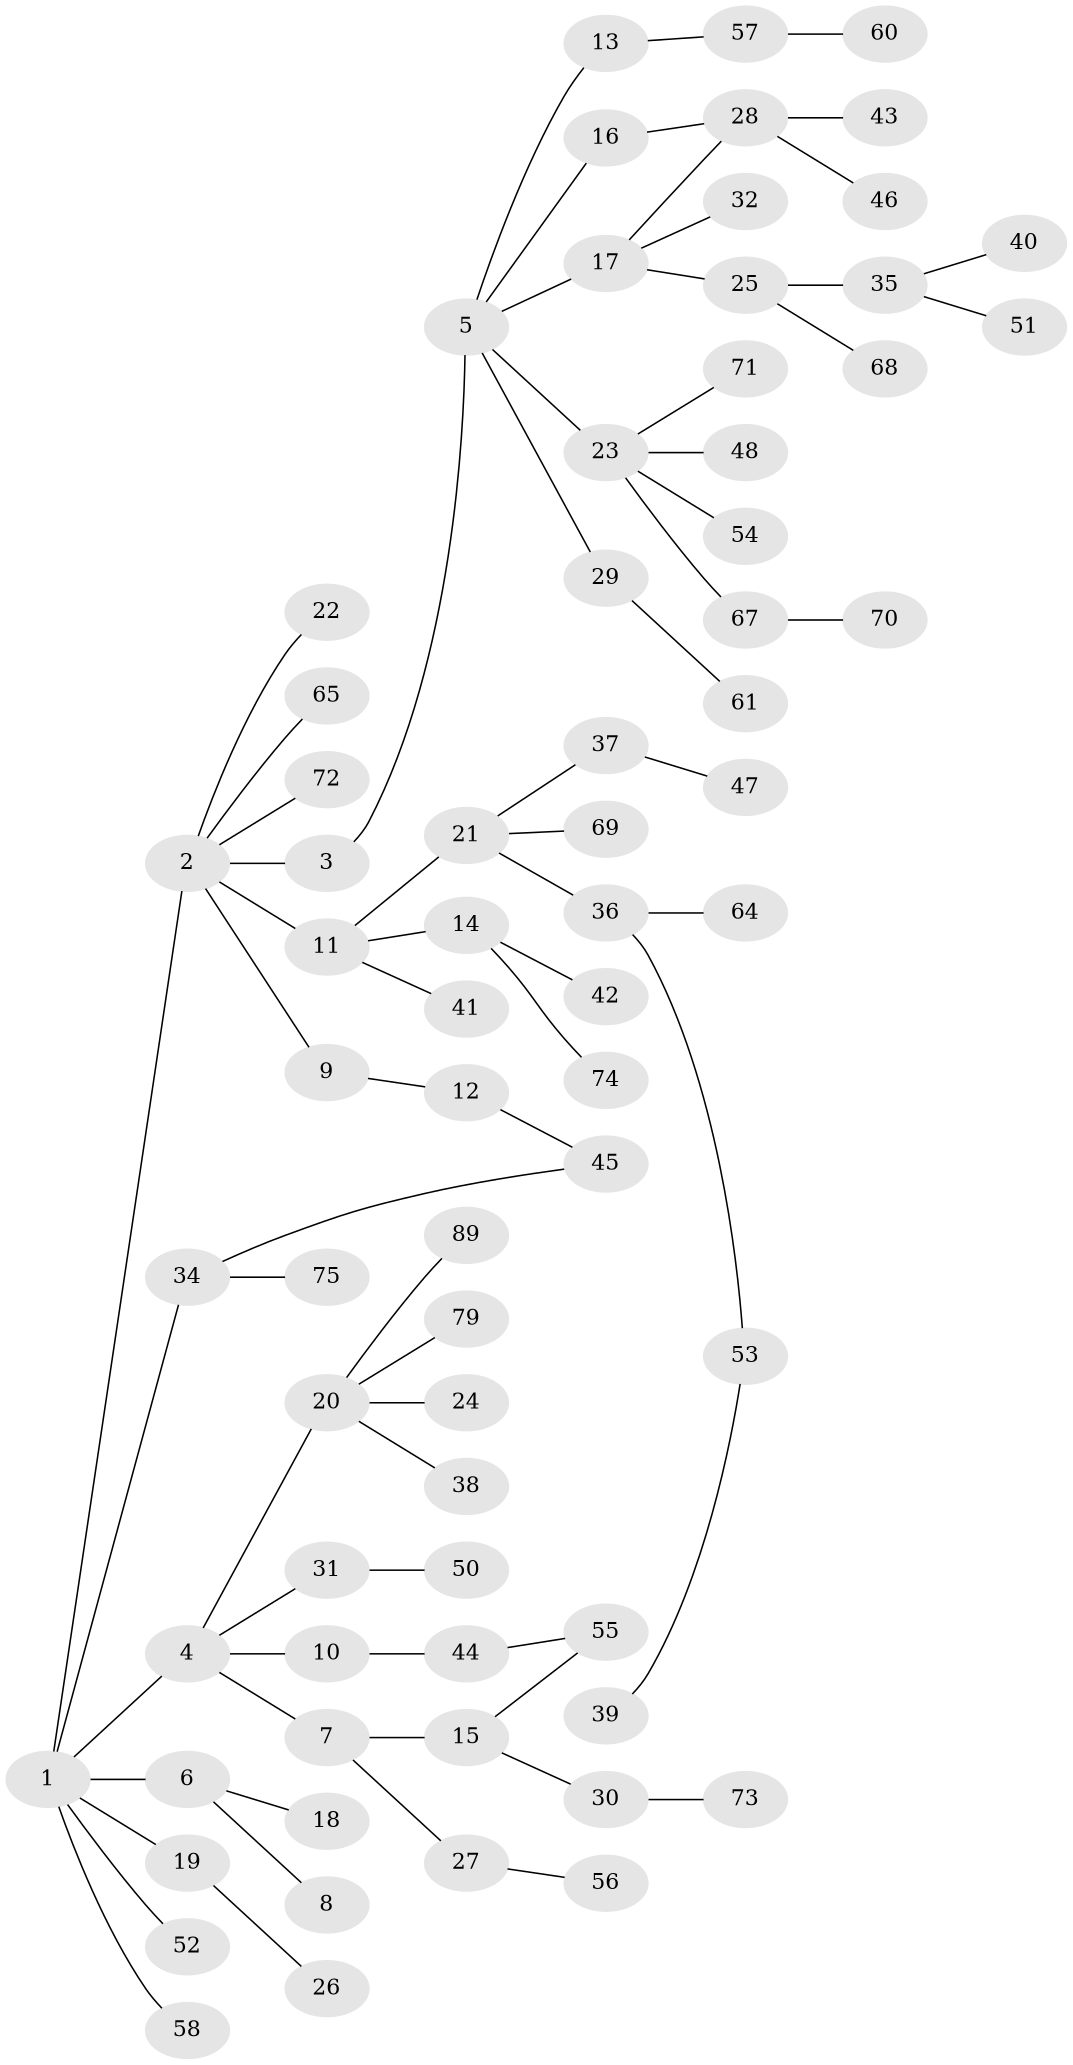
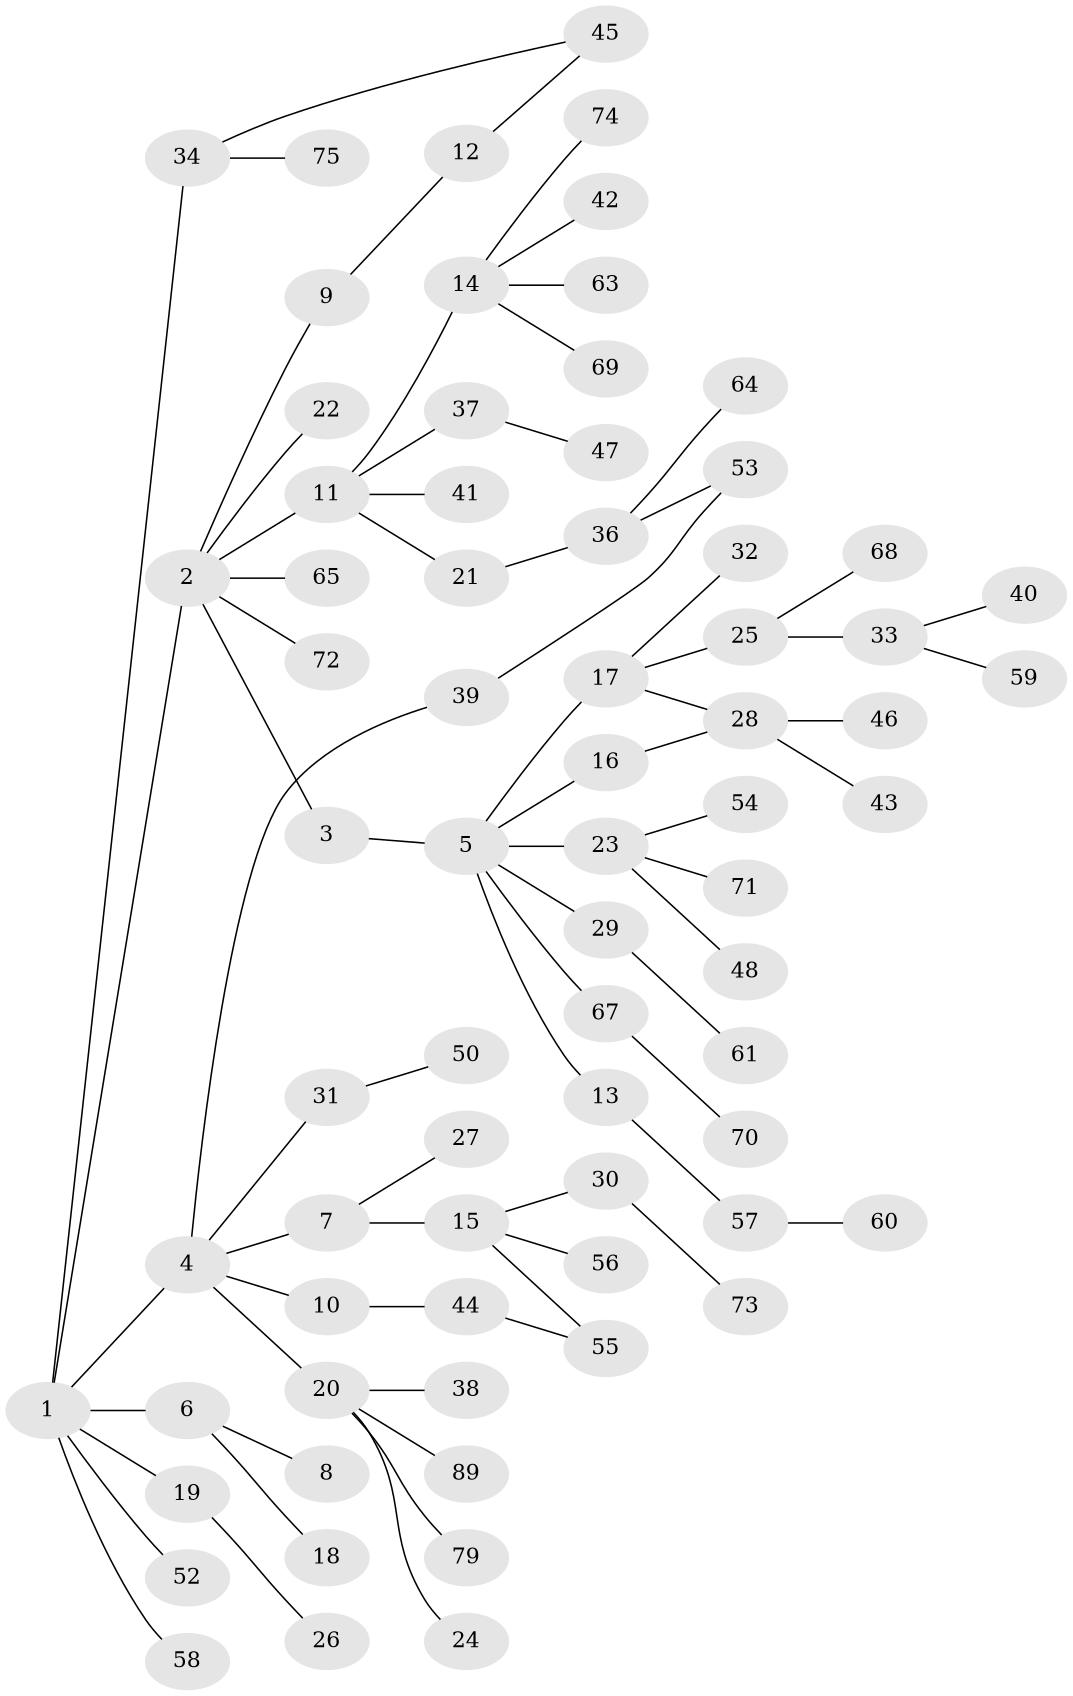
node "63": added
node "35": label "35" -> "33"
node "51": label "51" -> "59"
edge "23" -- "67": now "5" -- "67"
edge "37" -- "21": now "37" -- "11"
edge "69" -- "21": now "69" -- "14"
edge "39" -- "4": added
edge "27" -- "56": now "15" -- "56"
